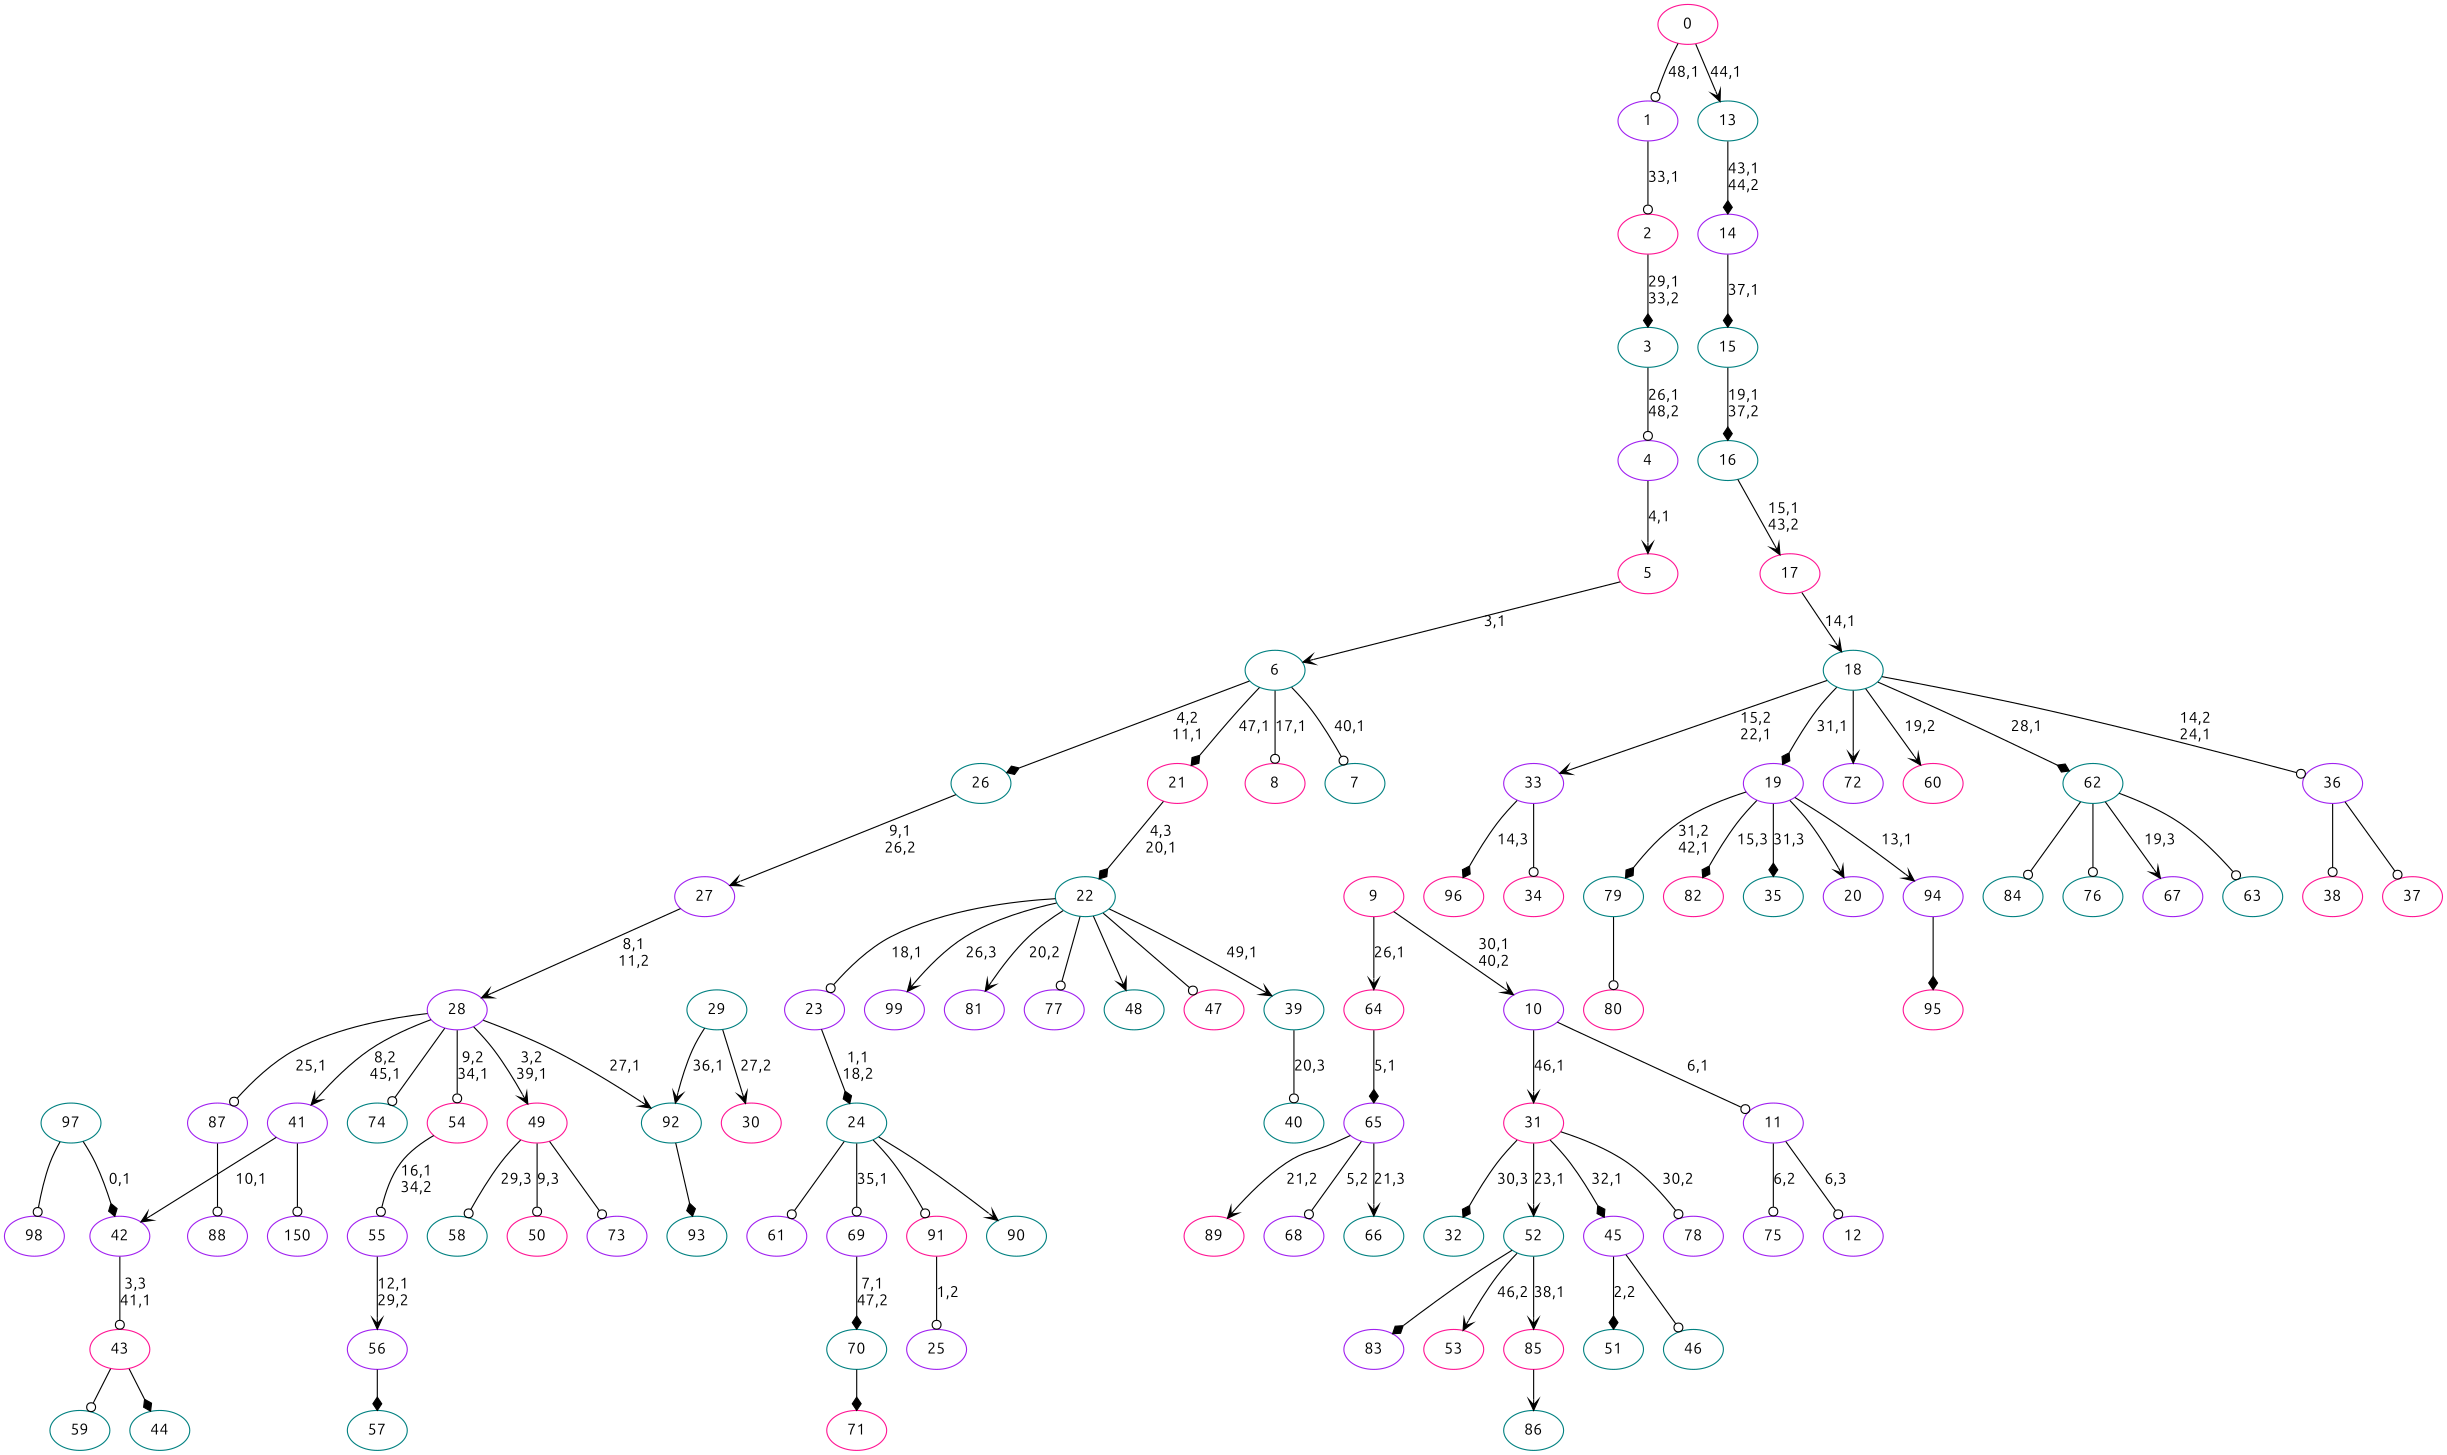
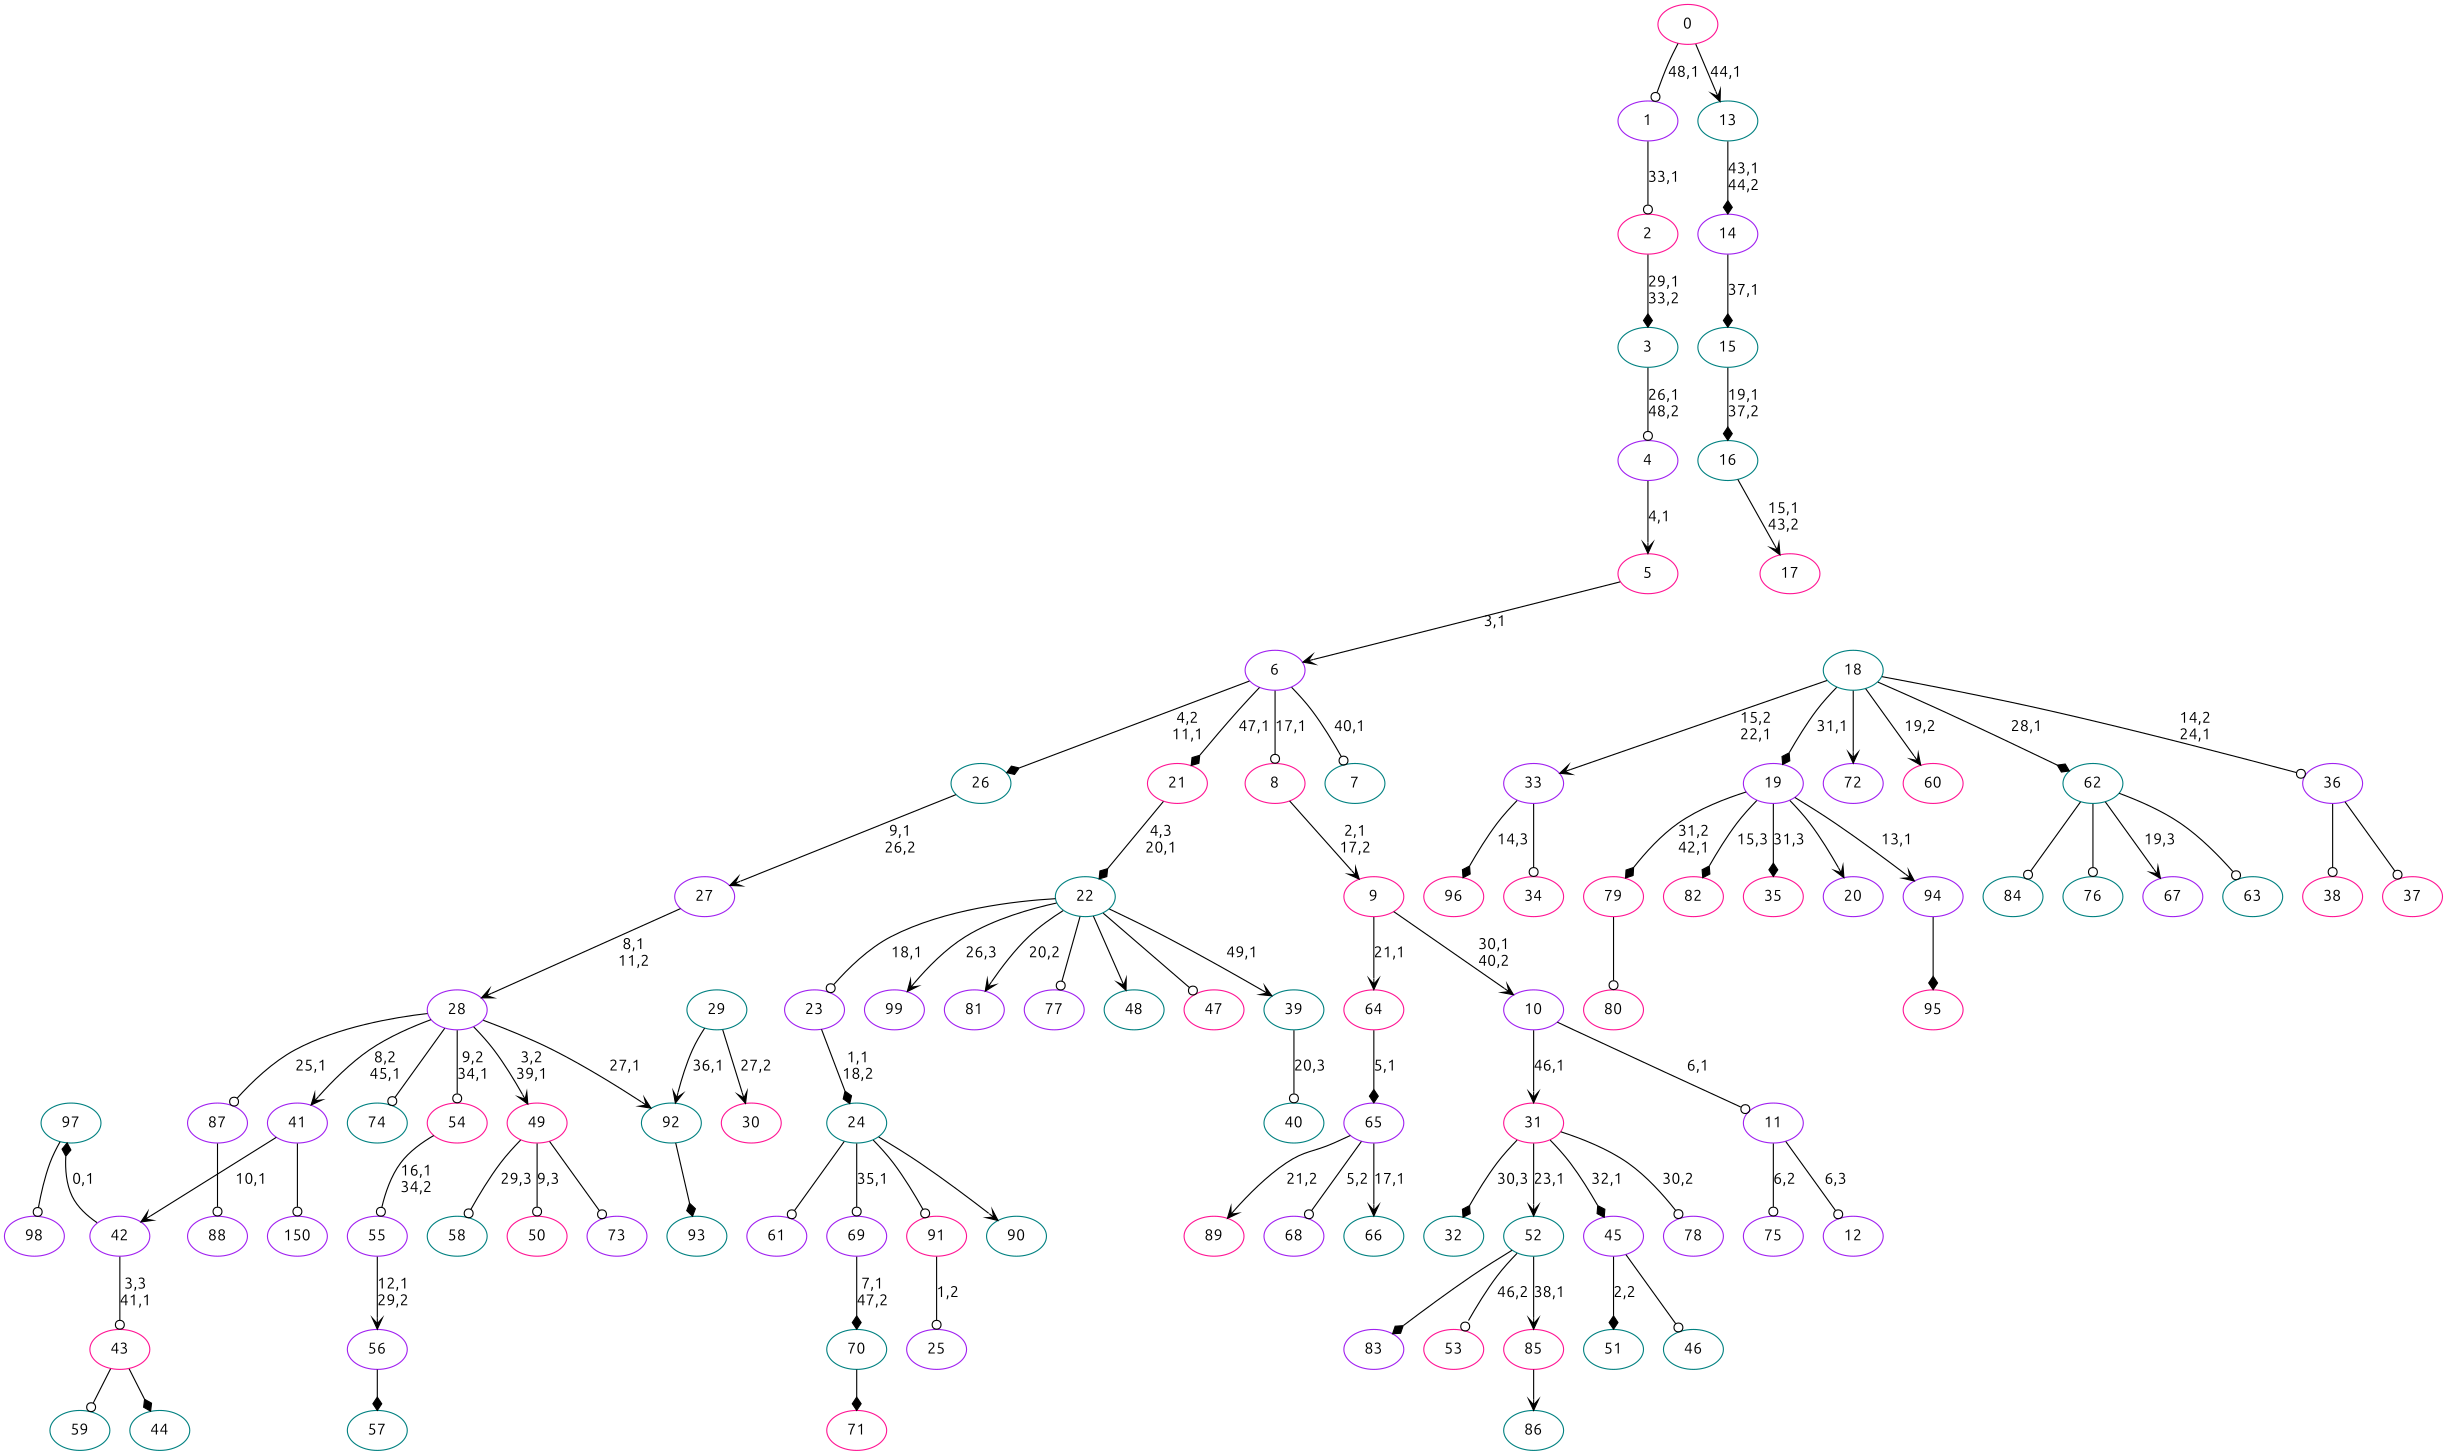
edge "17" -> "18": removed, label "14,1"
node "6": color teal -> purple
edge "8" -> "9": added, label "2,1 17,2"
node "79": color teal -> deeppink
node "35": color teal -> deeppink
edge "9" -> "64": label "26,1" -> "21,1"
edge "97" -> "42": reversed
edge "65" -> "66": label "21,3" -> "17,1"
edge "52" -> "53": arrowhead vee -> odot
